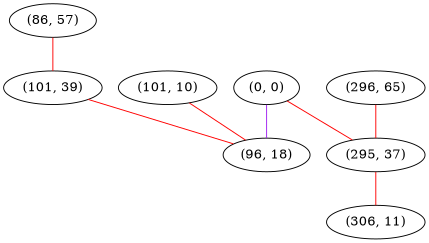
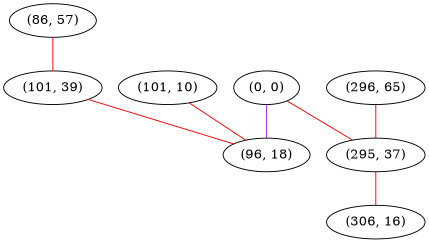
node "(306, 11)": label "(306, 11)" -> "(306, 16)"
